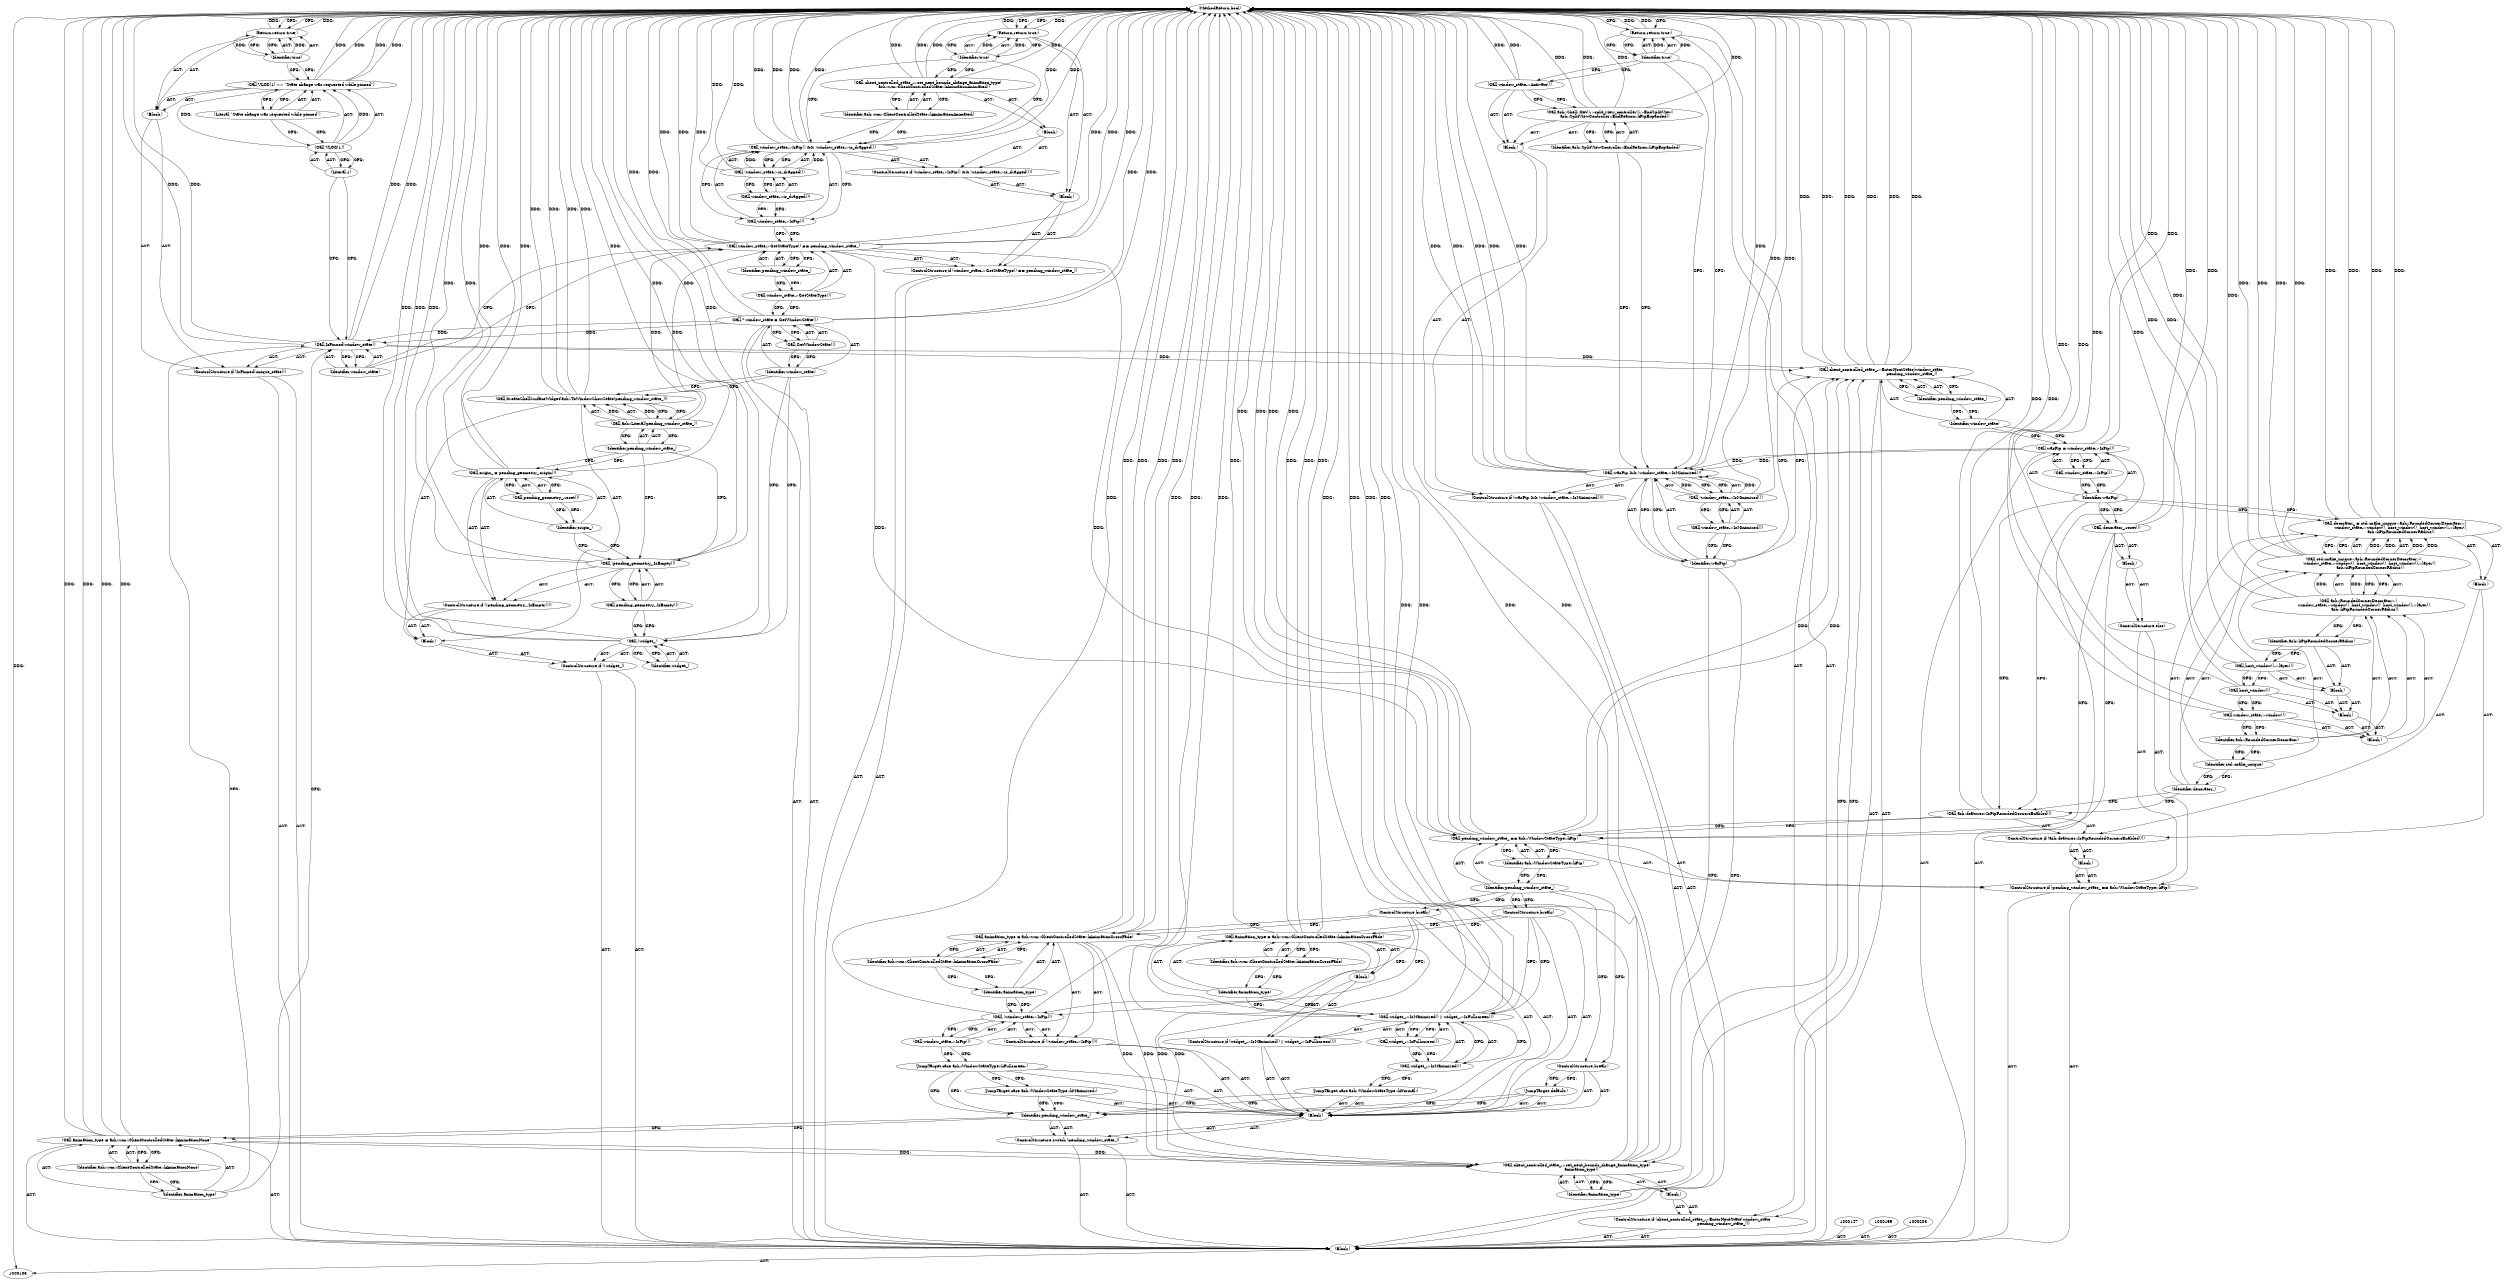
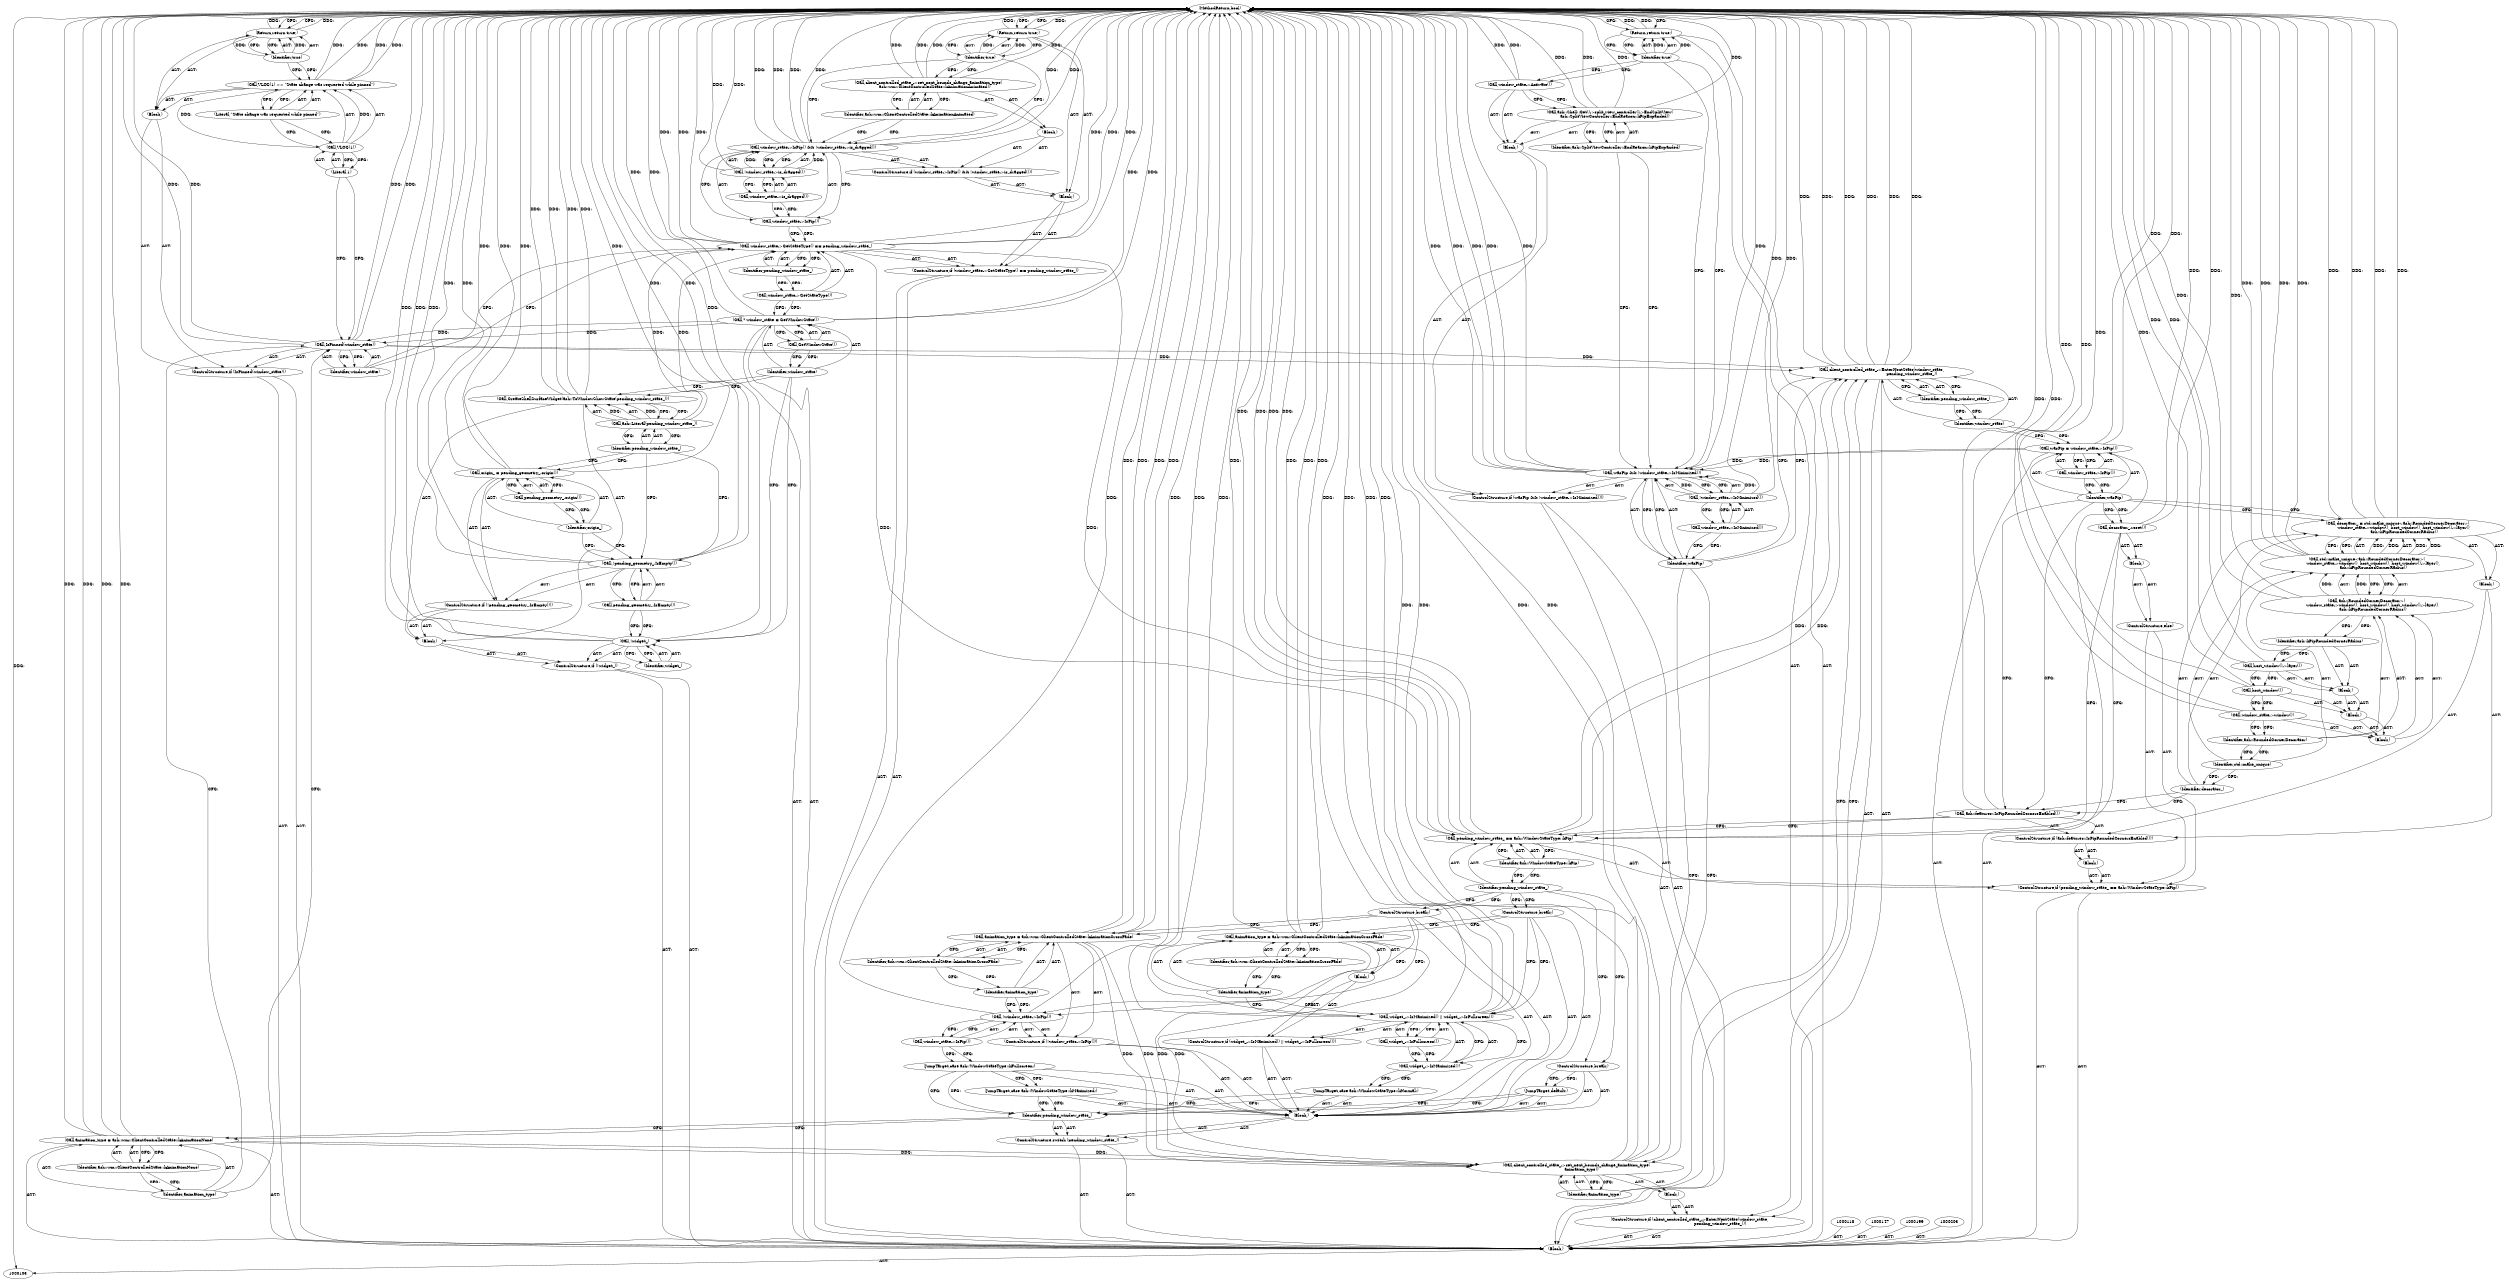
node "(ControlStructure,if (IsPinned(unique_state)))": label "(ControlStructure,if (IsPinned(unique_state)))" -> "(ControlStructure,if (IsPinned(window_state)))"
node "(Call,pending_geometry_.reset())": label "(Call,pending_geometry_.reset())" -> "(Call,pending_geometry_.origin())"
node "1000118": added
